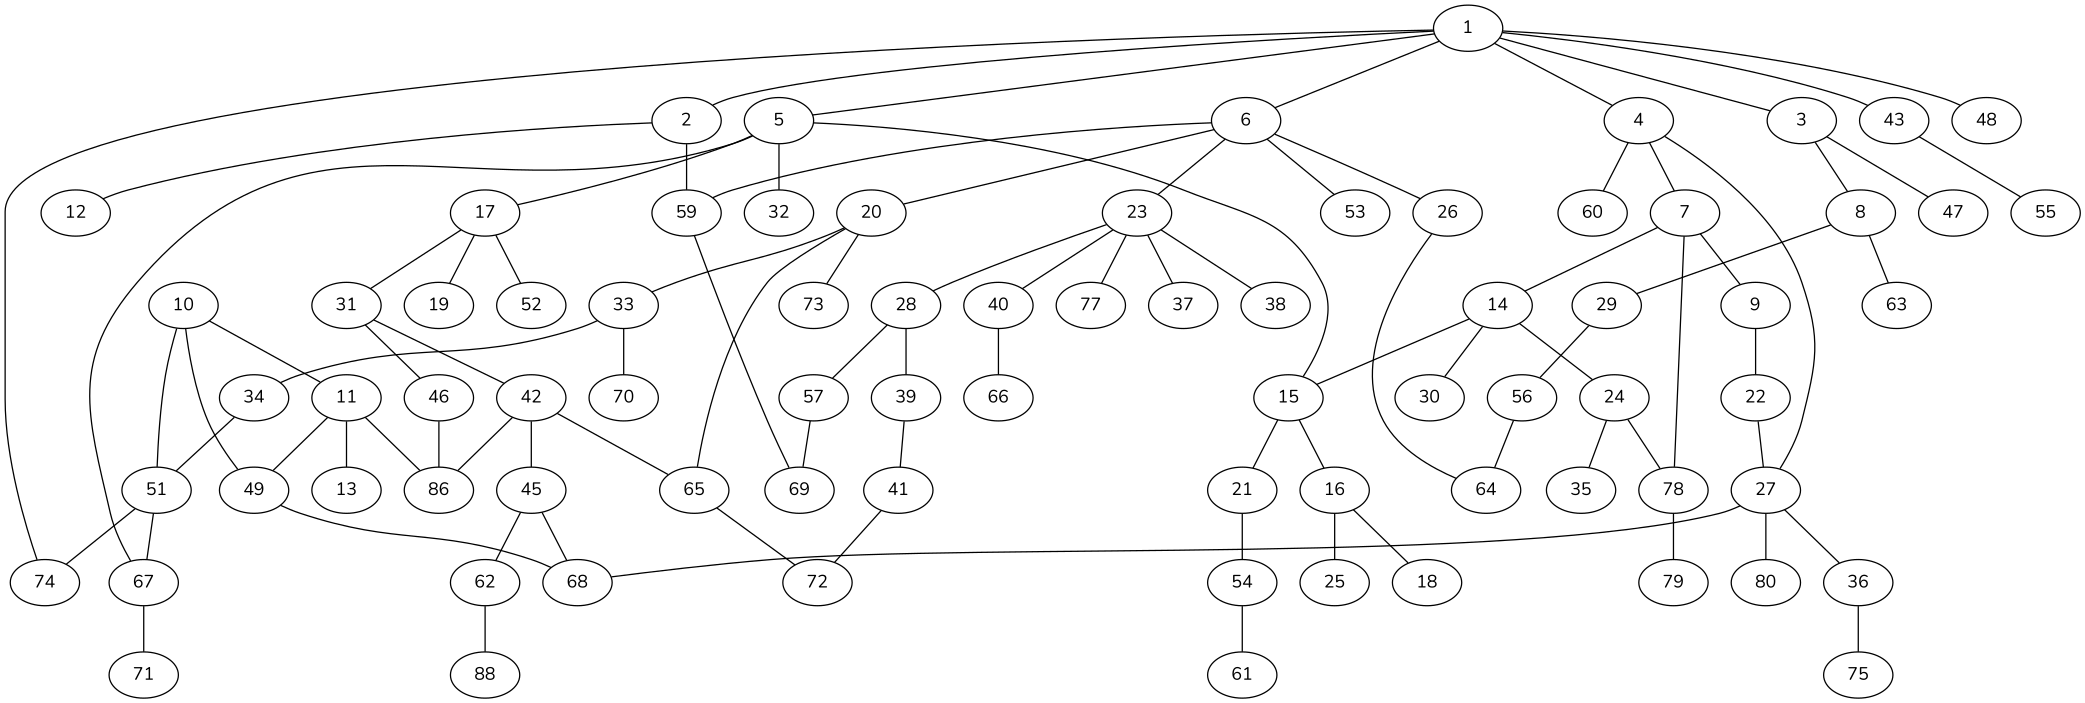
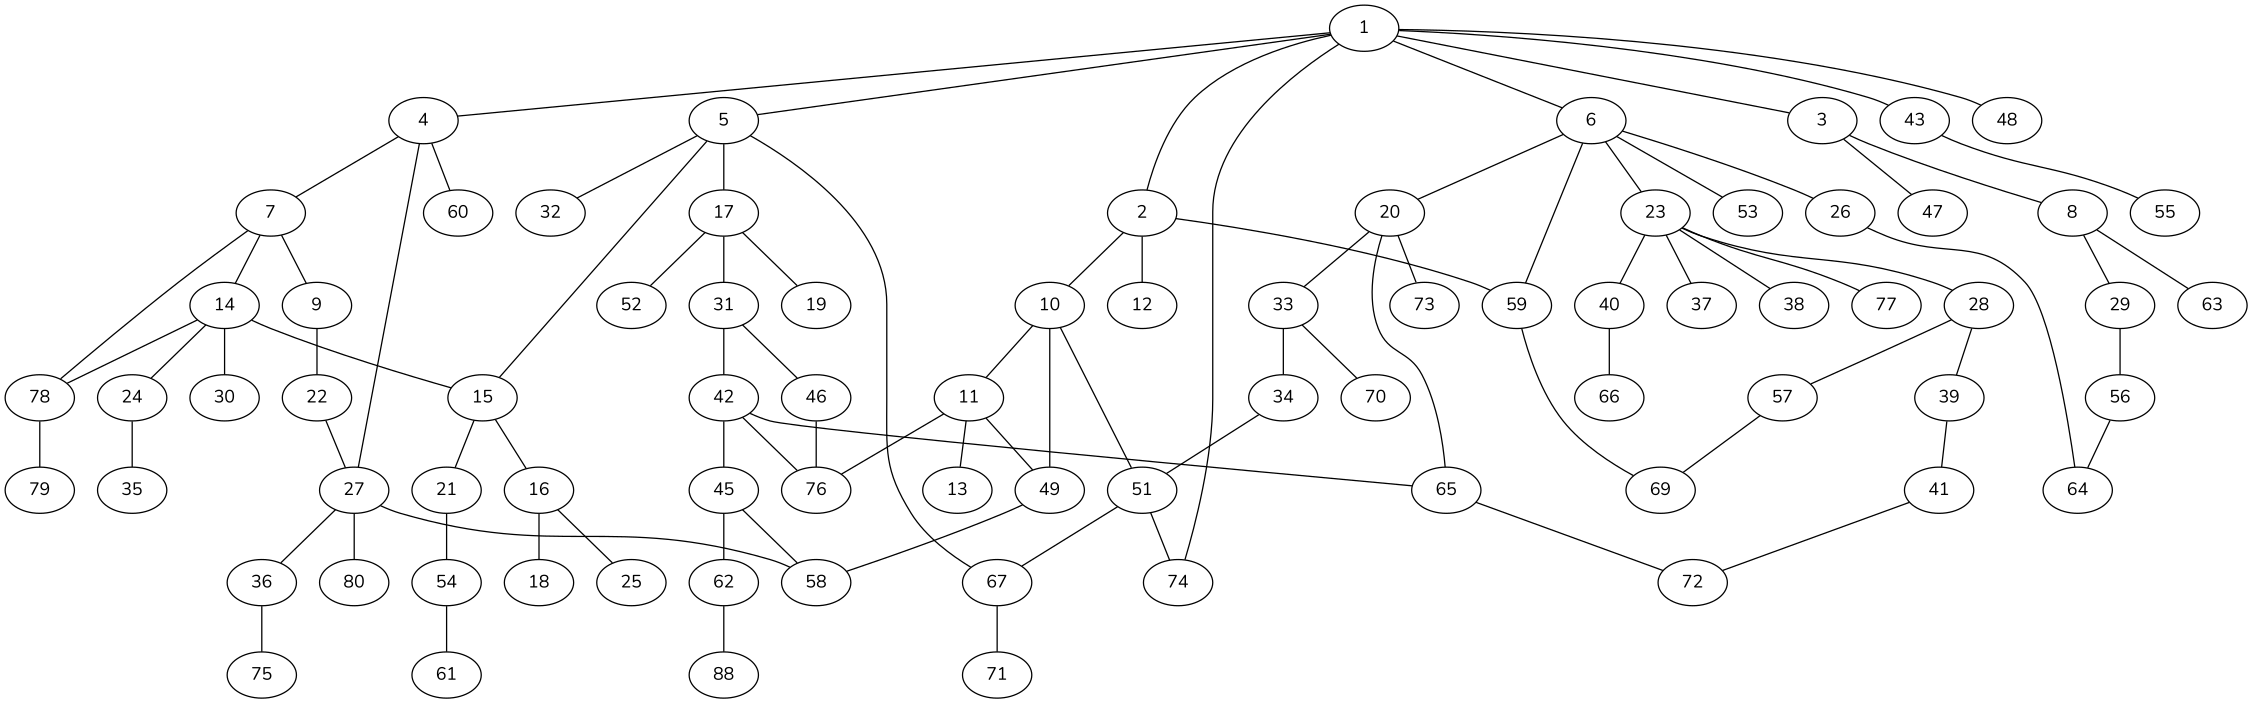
edge "2" -- "10": added
edge "24" -- "78": now "14" -- "78"
node "86": label "86" -> "76"
node "68": label "68" -> "58"
